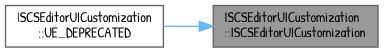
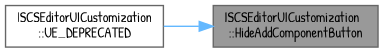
node "ISCSEditorUICustomization ::ISCSEditorUICustomization": label "ISCSEditorUICustomization ::ISCSEditorUICustomization" -> "ISCSEditorUICustomization ::HideAddComponentButton"
